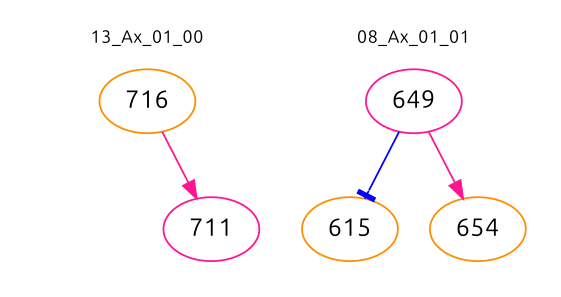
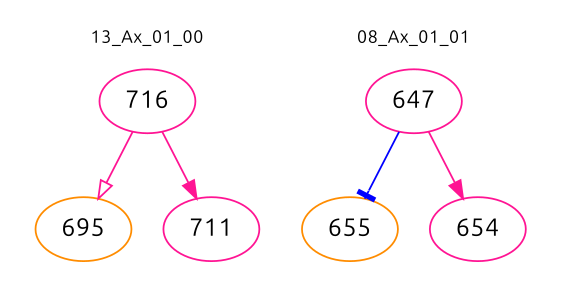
node "716": color darkorange -> deeppink
node "649": label "649" -> "647"
node "695": added
node "615": label "615" -> "655"
node "654": color darkorange -> deeppink
